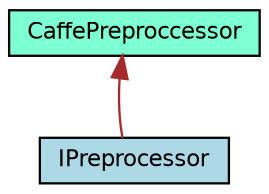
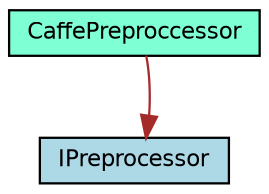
edge "IPreprocessor" -> "CaffePreproccessor": reversed
